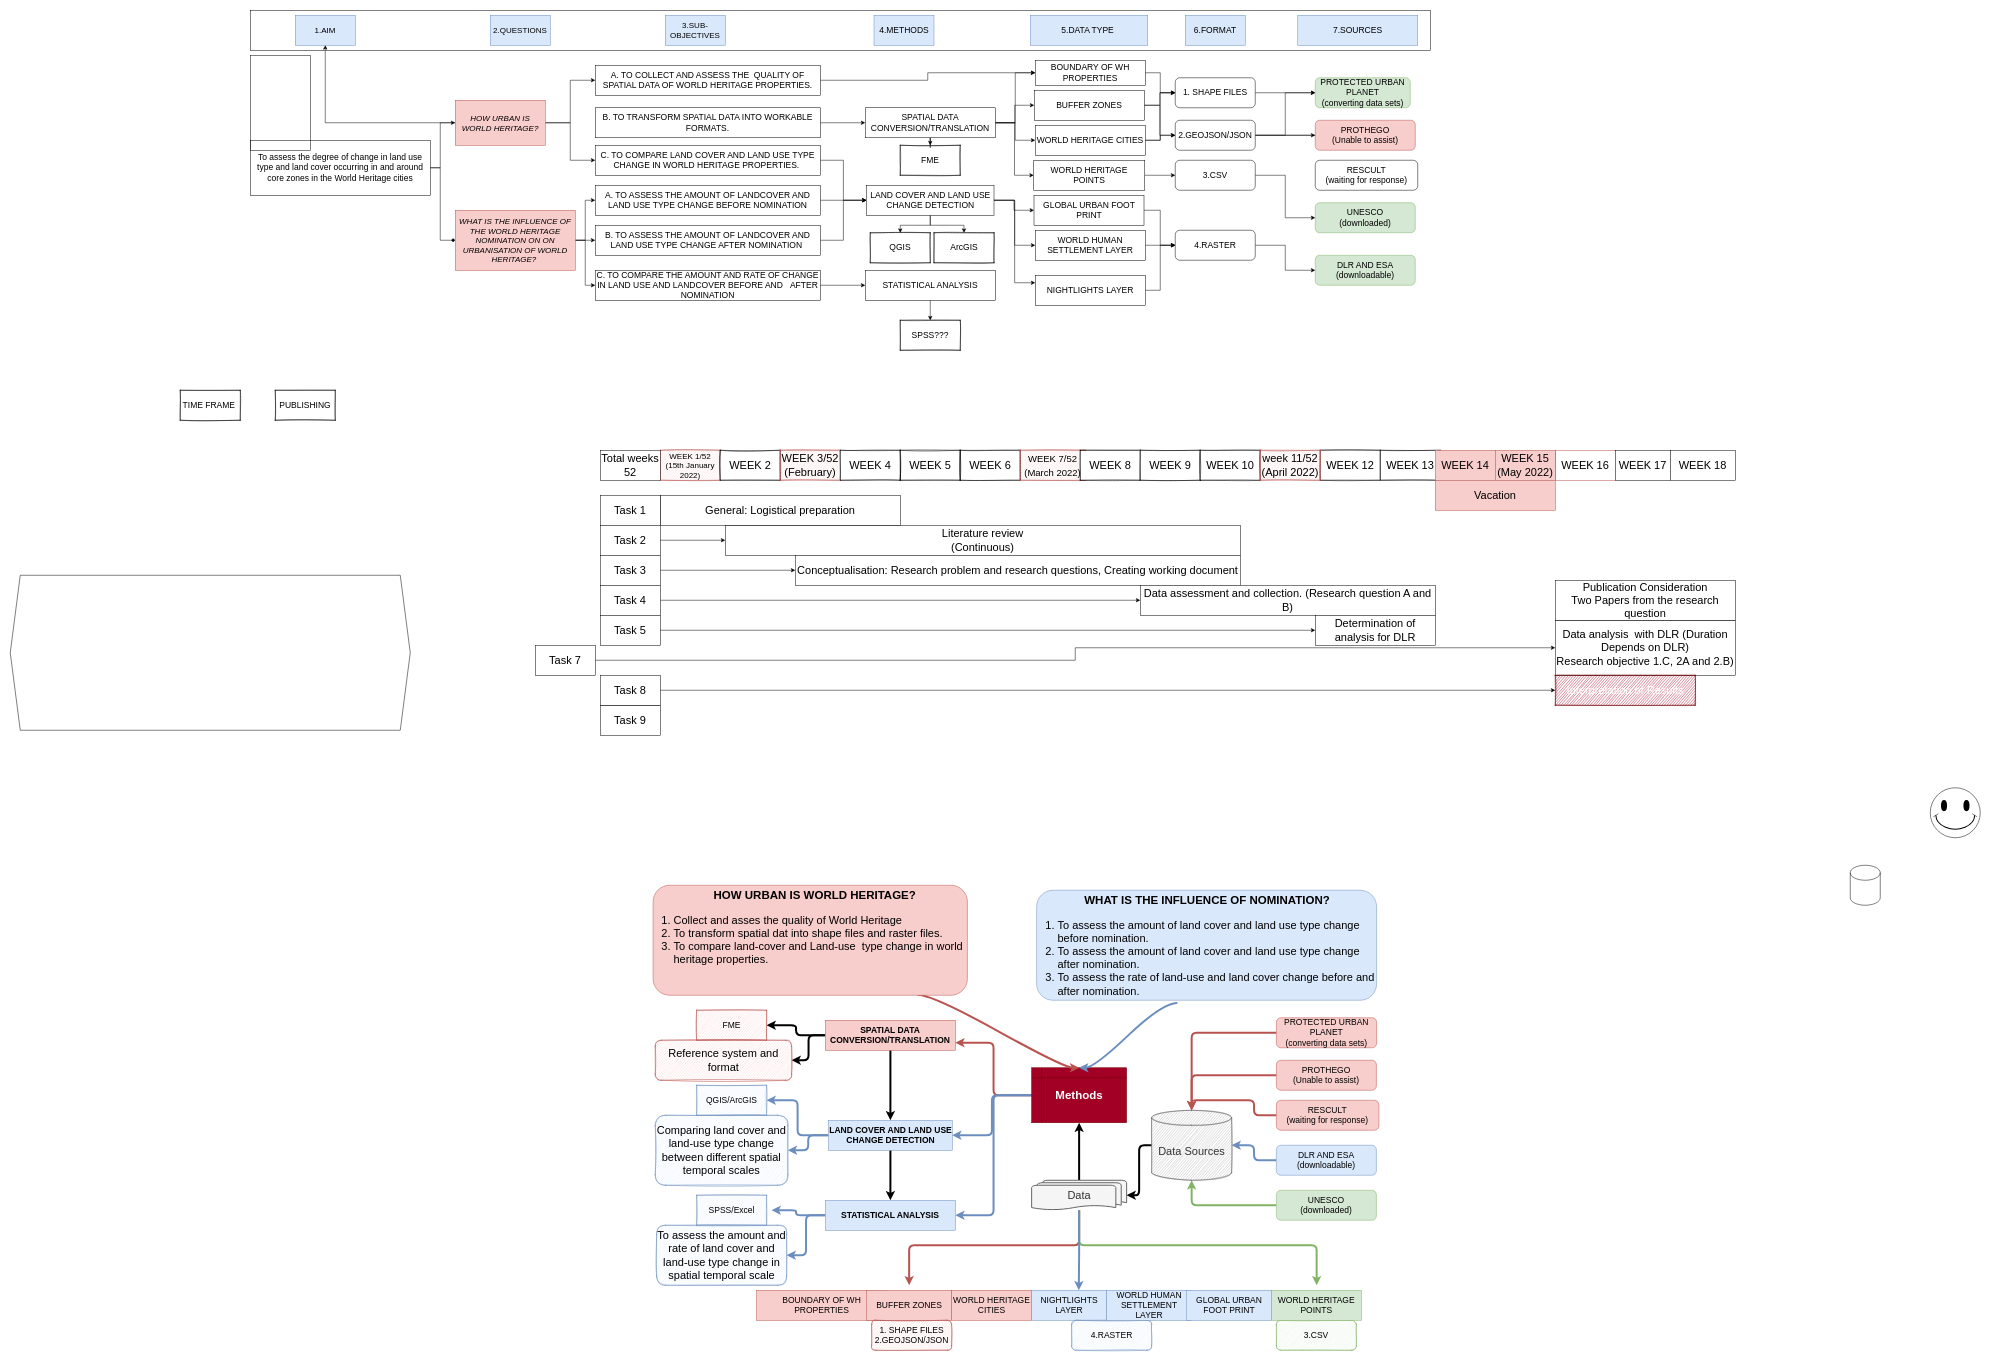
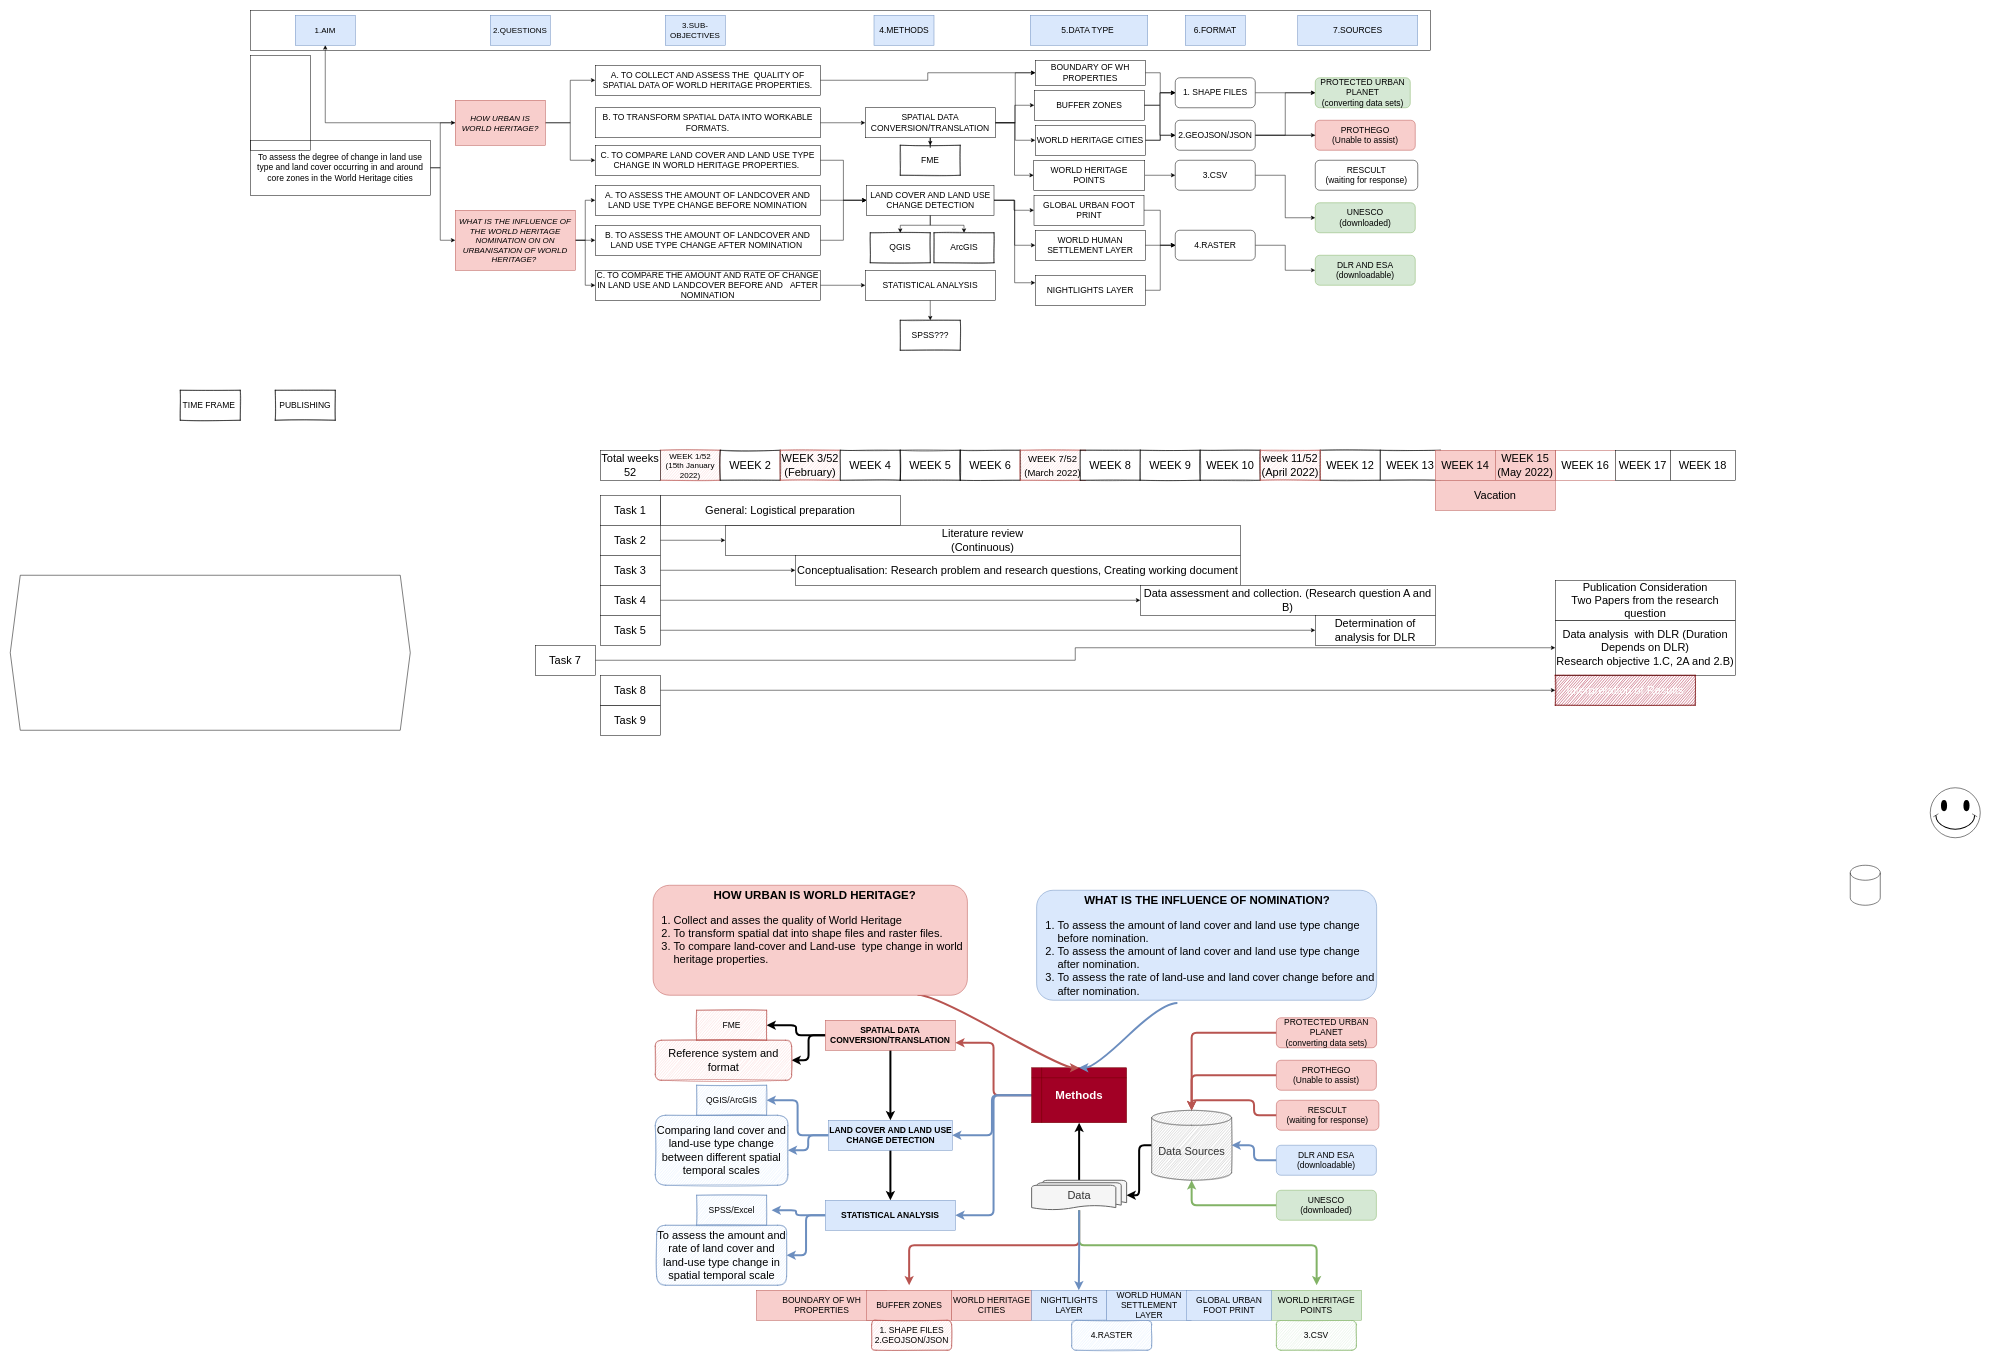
edge "To assess the degree of change in land use type and land cover occurring in and around core zones in the World Heritage cities" -> "WHAT IS THE INFLUENCE OF THE WORLD HERITAGE NOMINATION ON ON URBANISATION OF WORLD HERITAGE?": arrowhead diamond -> classic
